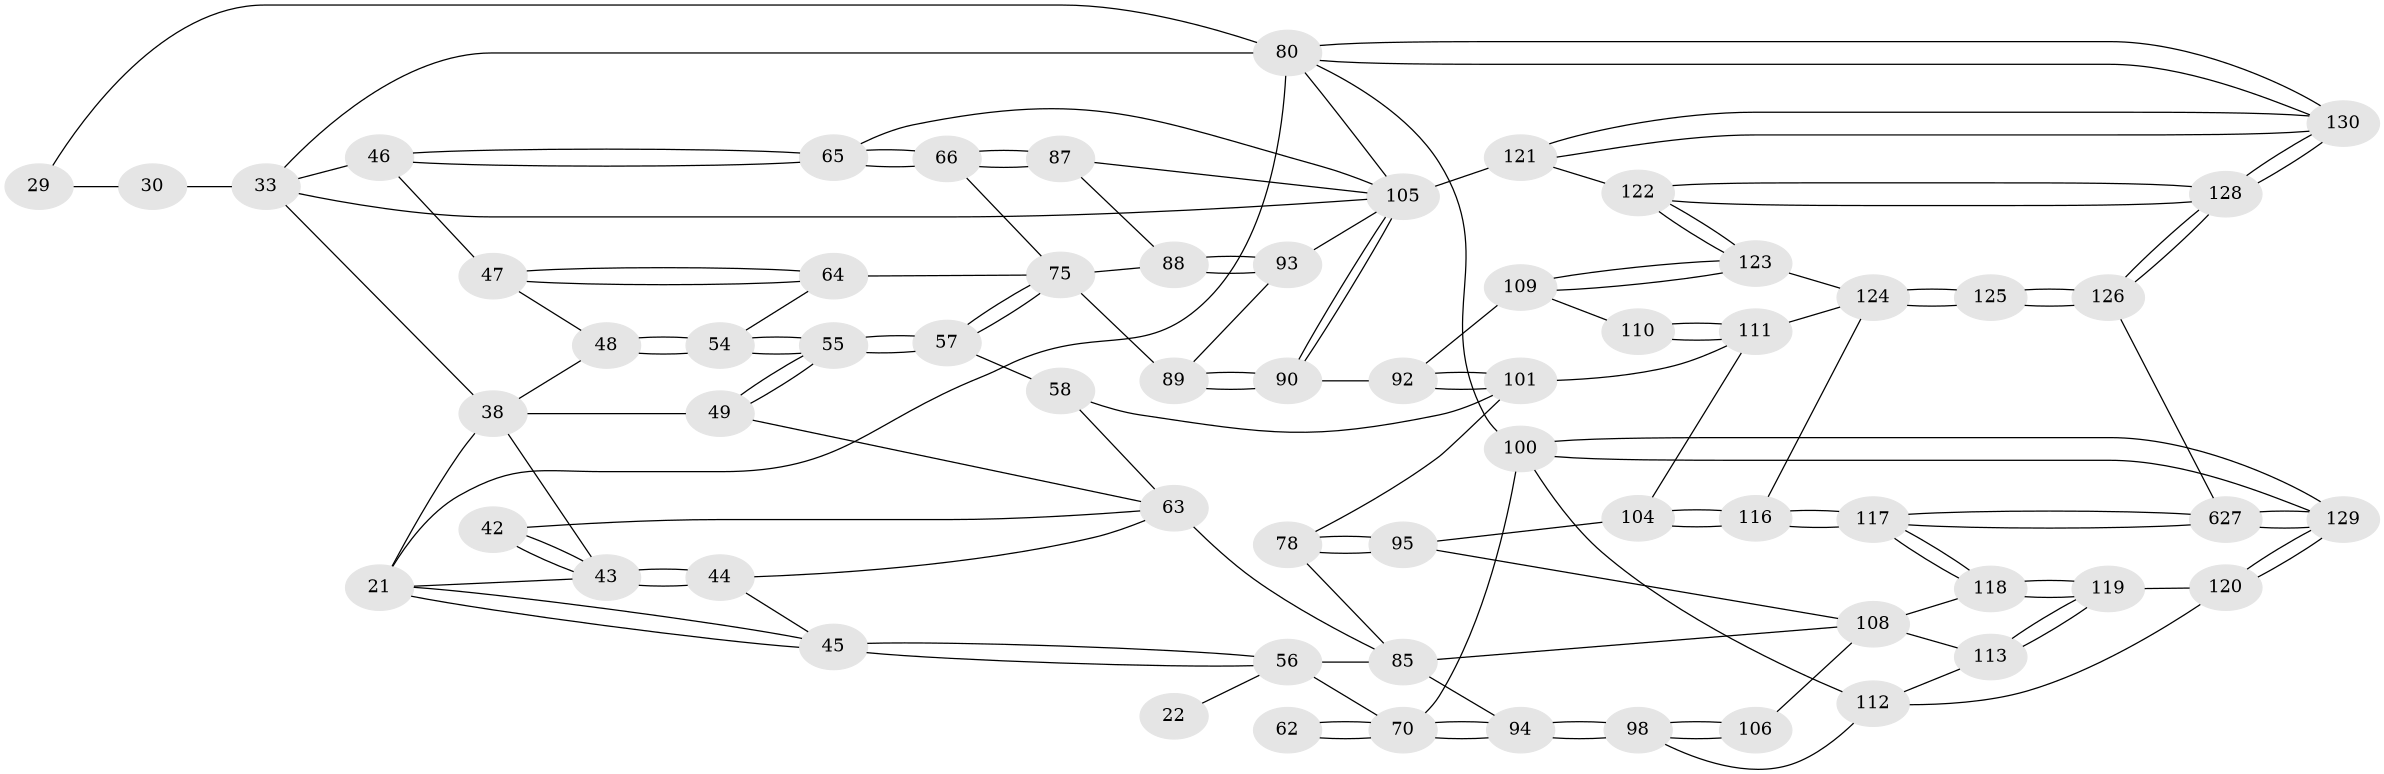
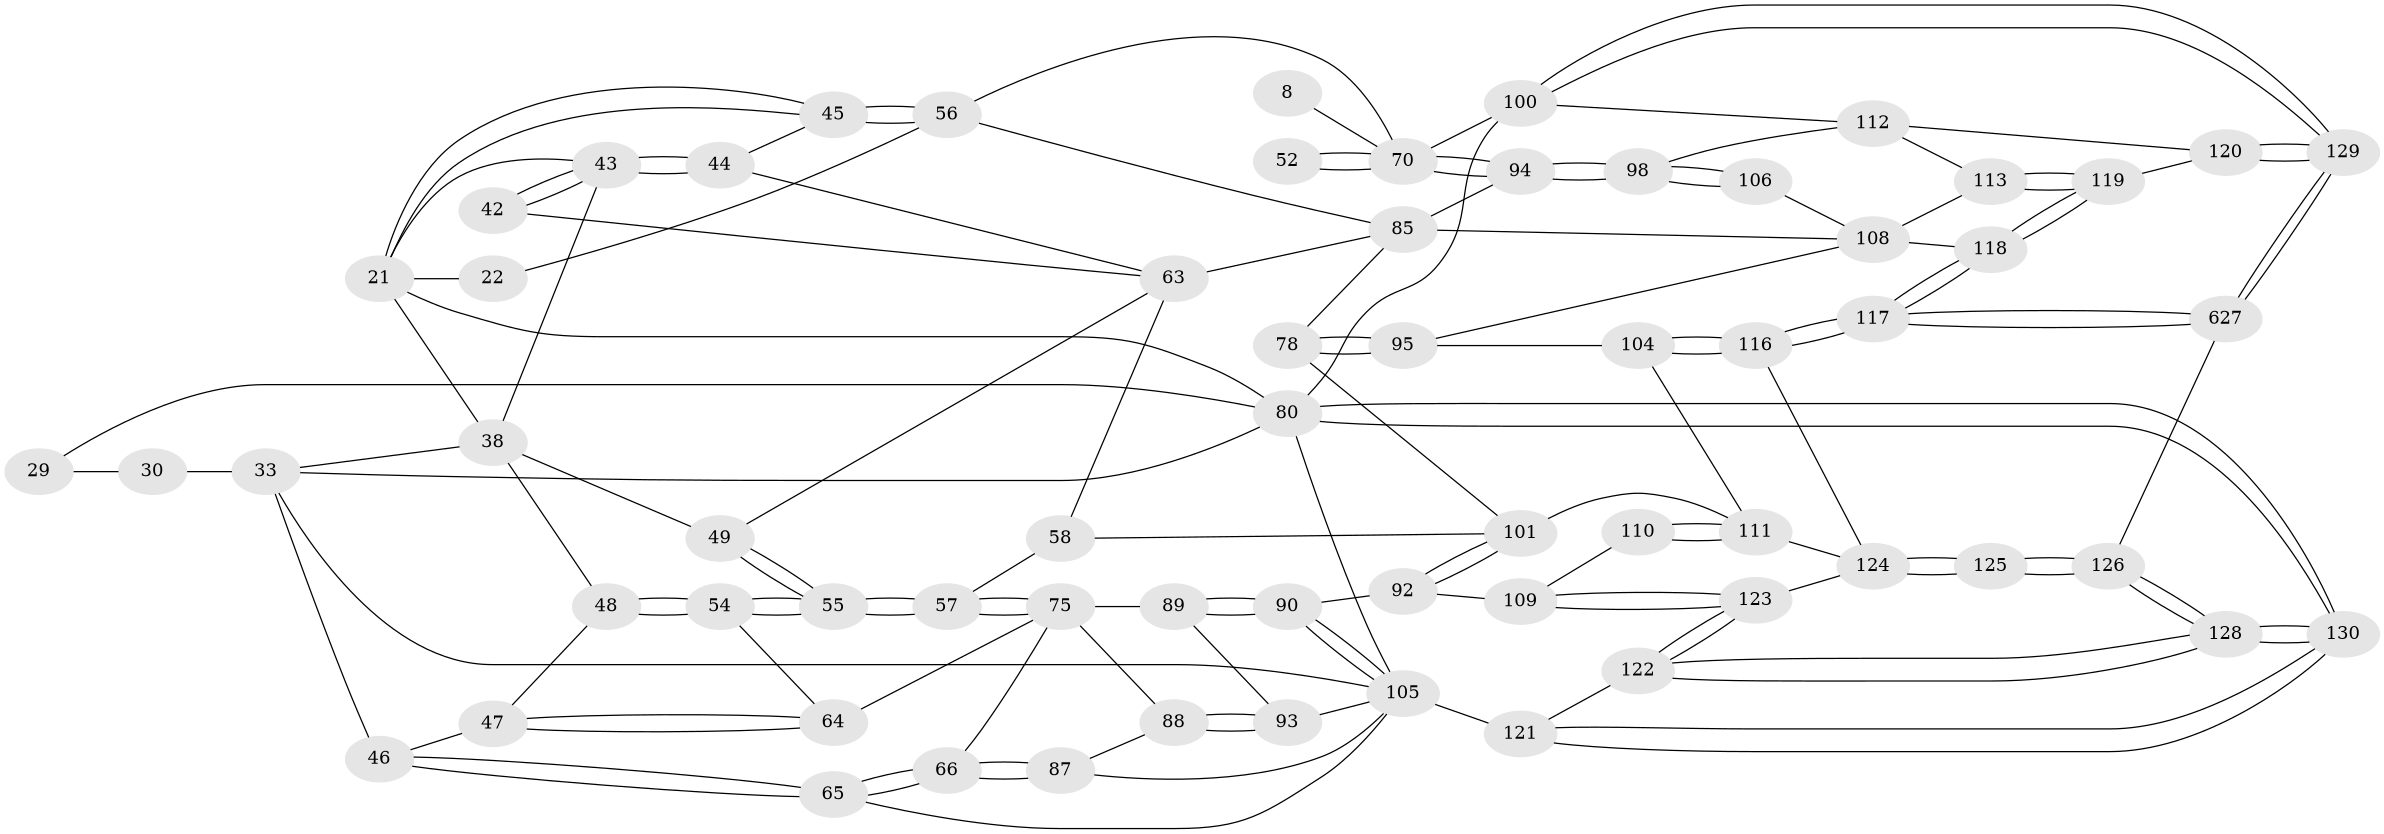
node "8": added
edge "21" -- "22": added
node "62": label "62" -> "52"
